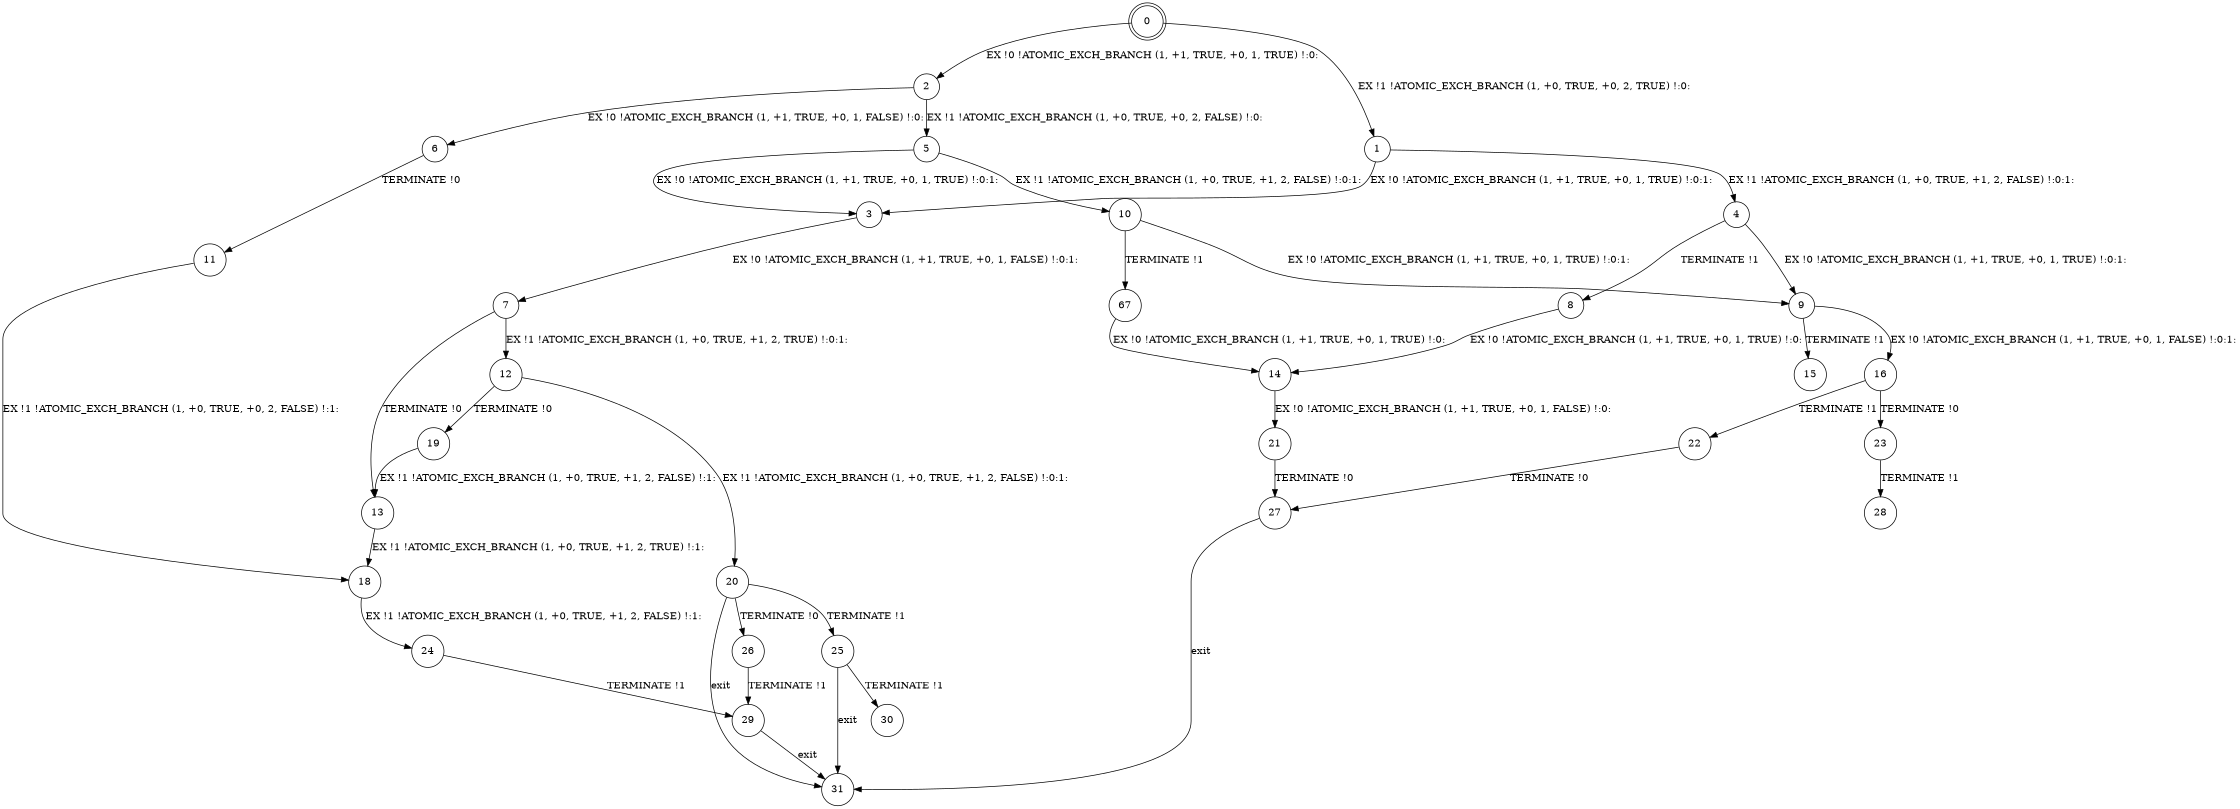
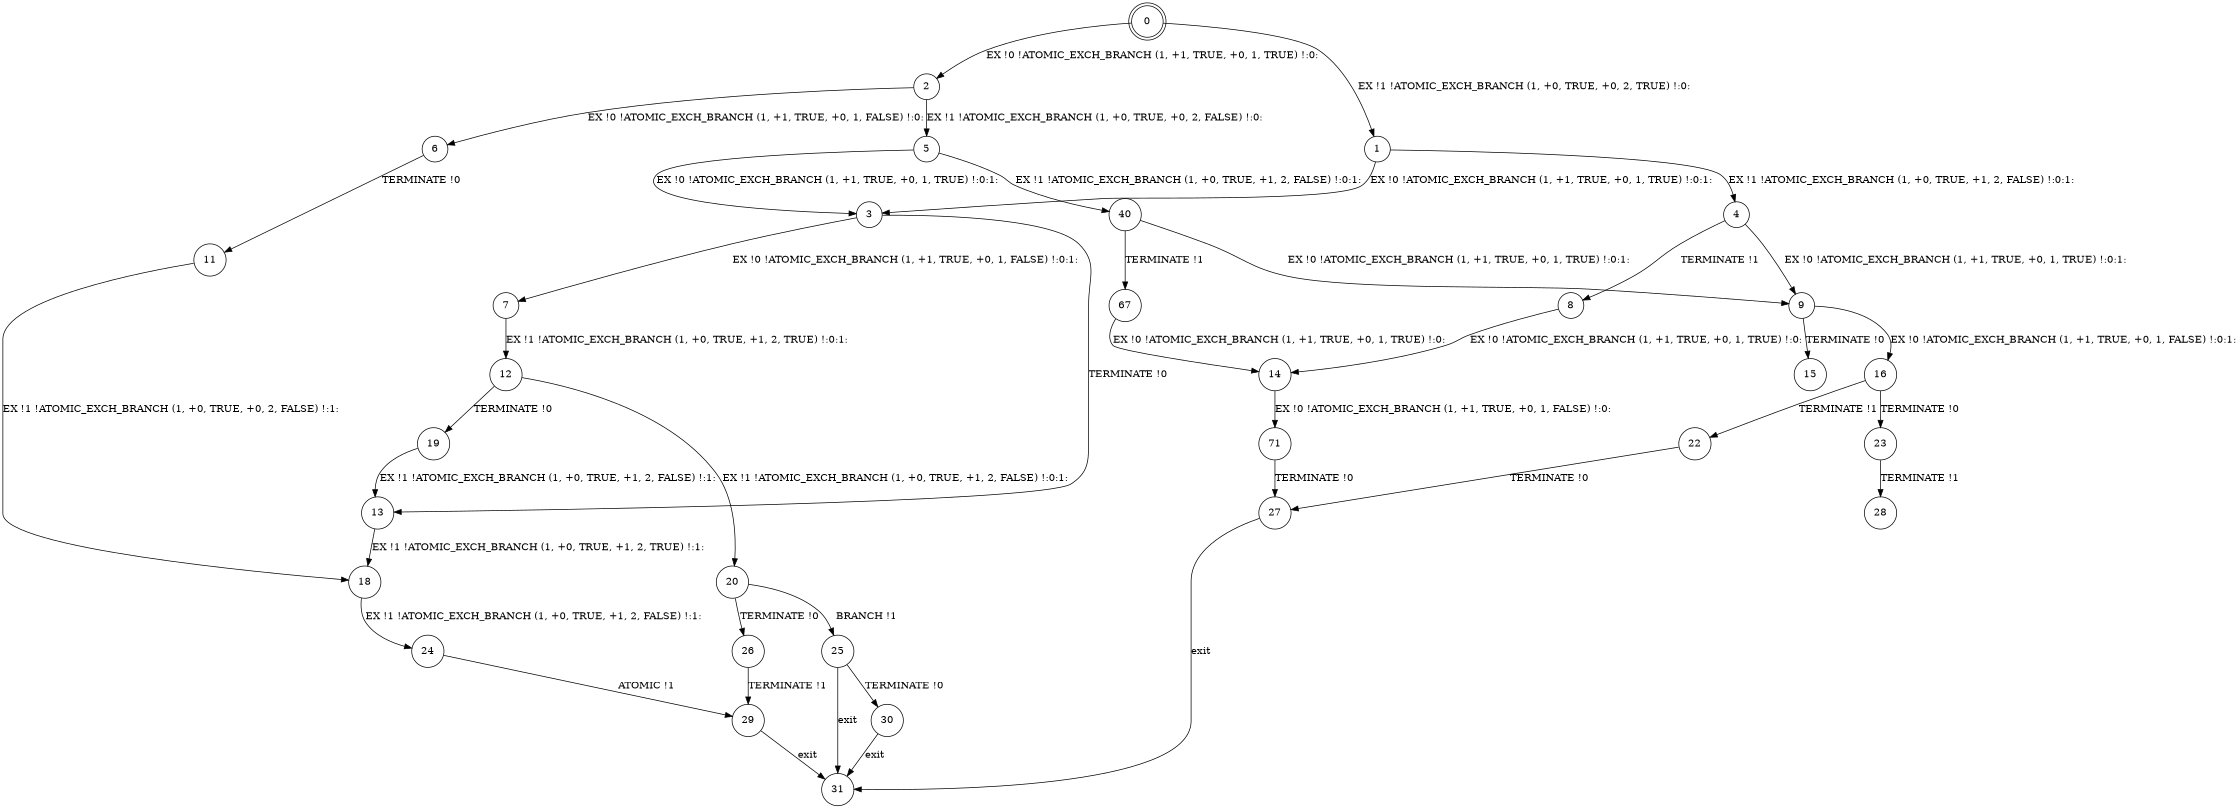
node "10": label "10" -> "40"
edge "9" -> "15": label "TERMINATE !1" -> "TERMINATE !0"
edge "7" -> "13": now "3" -> "13"
node "21": label "21" -> "71"
edge "20" -> "25": label "TERMINATE !1" -> "BRANCH !1"
edge "24" -> "29": label "TERMINATE !1" -> "ATOMIC !1"
edge "25" -> "30": label "TERMINATE !1" -> "TERMINATE !0"
edge "20" -> "31": now "30" -> "31"
